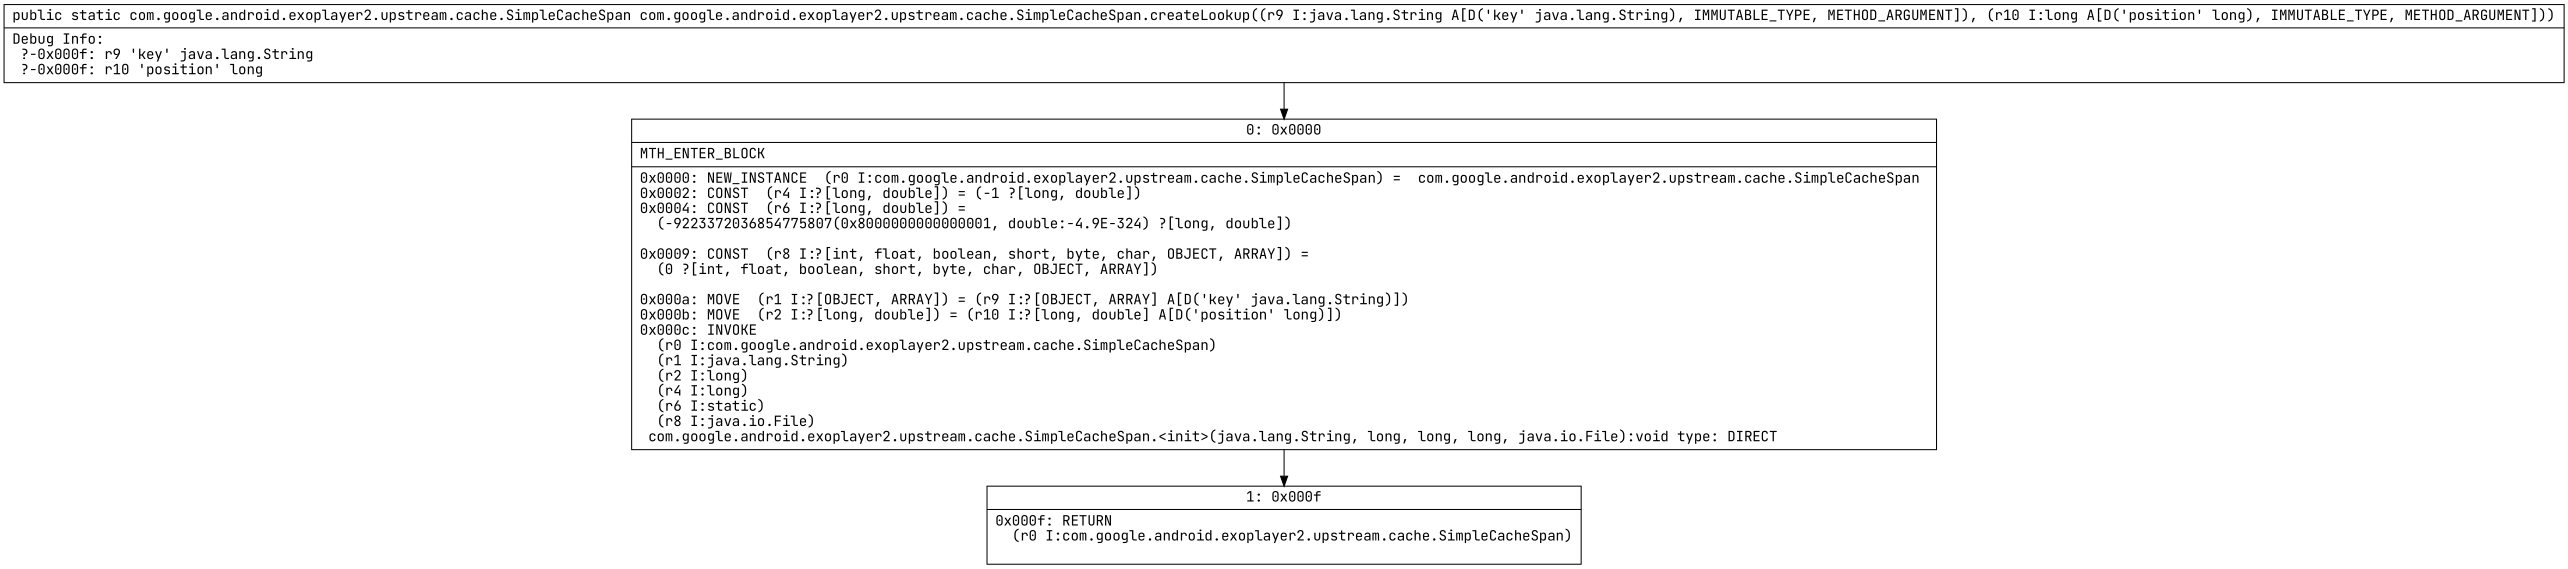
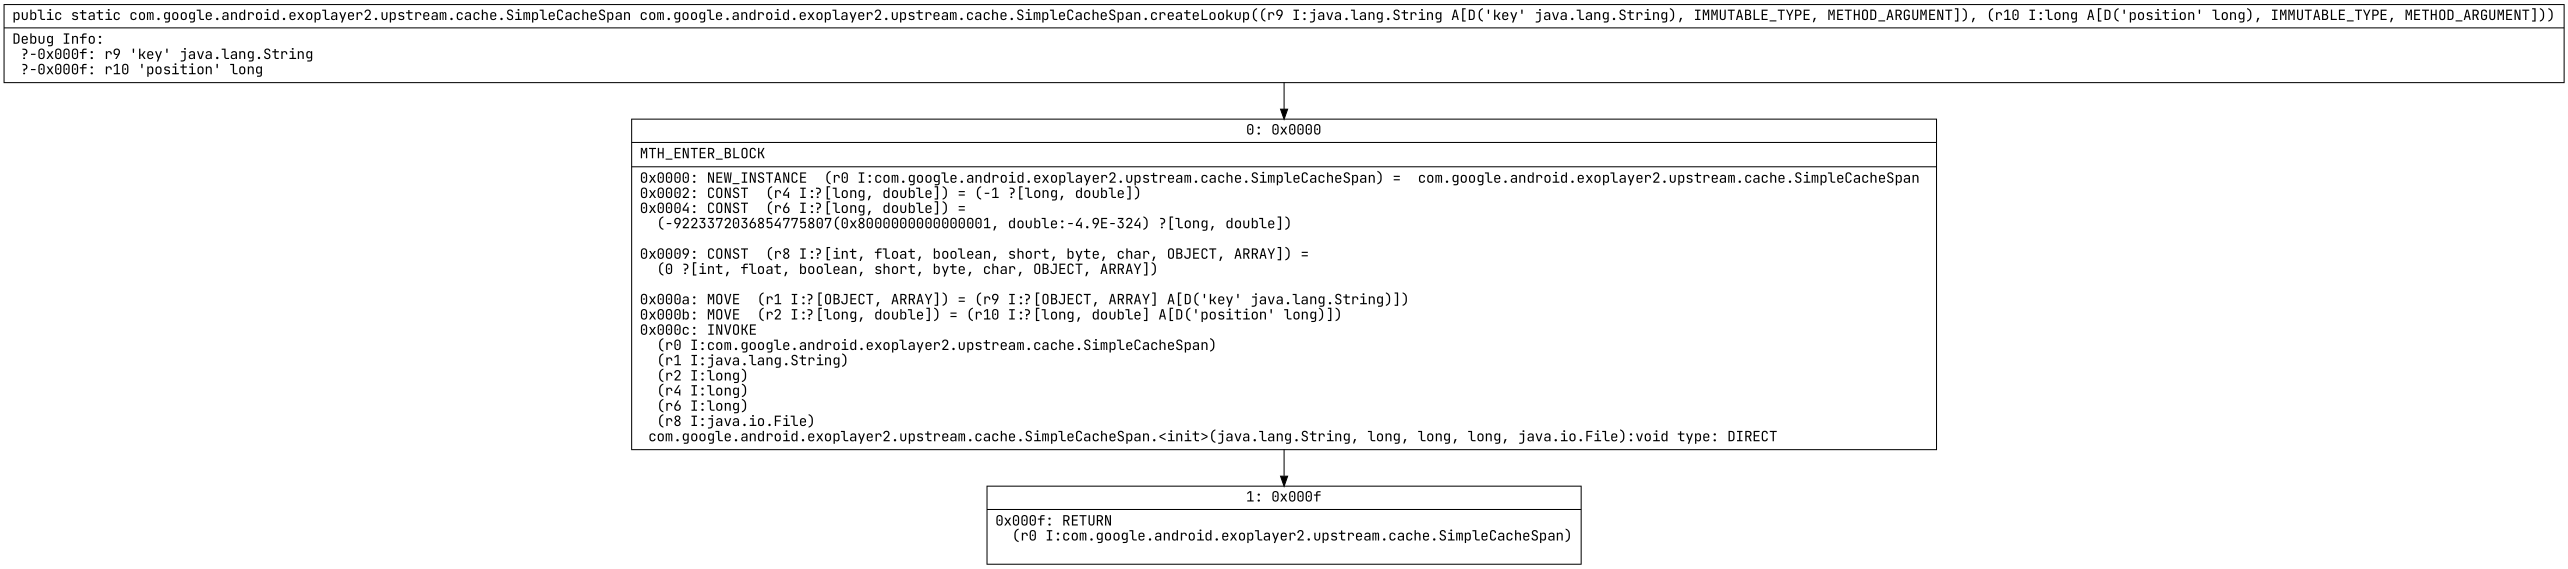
node "0: 0x0000": text "(r6 I:static)" -> "(r6 I:long)"
